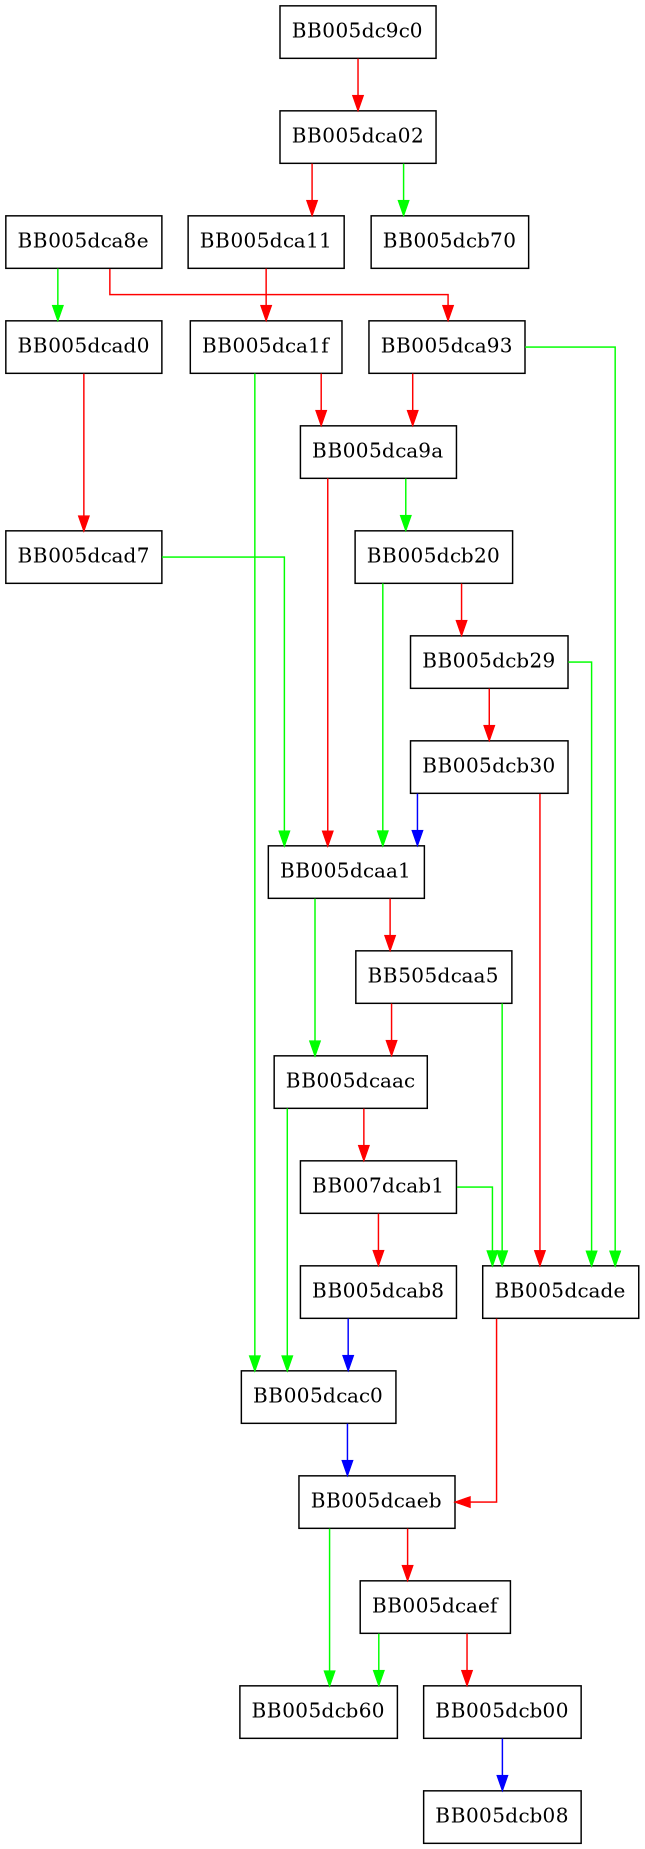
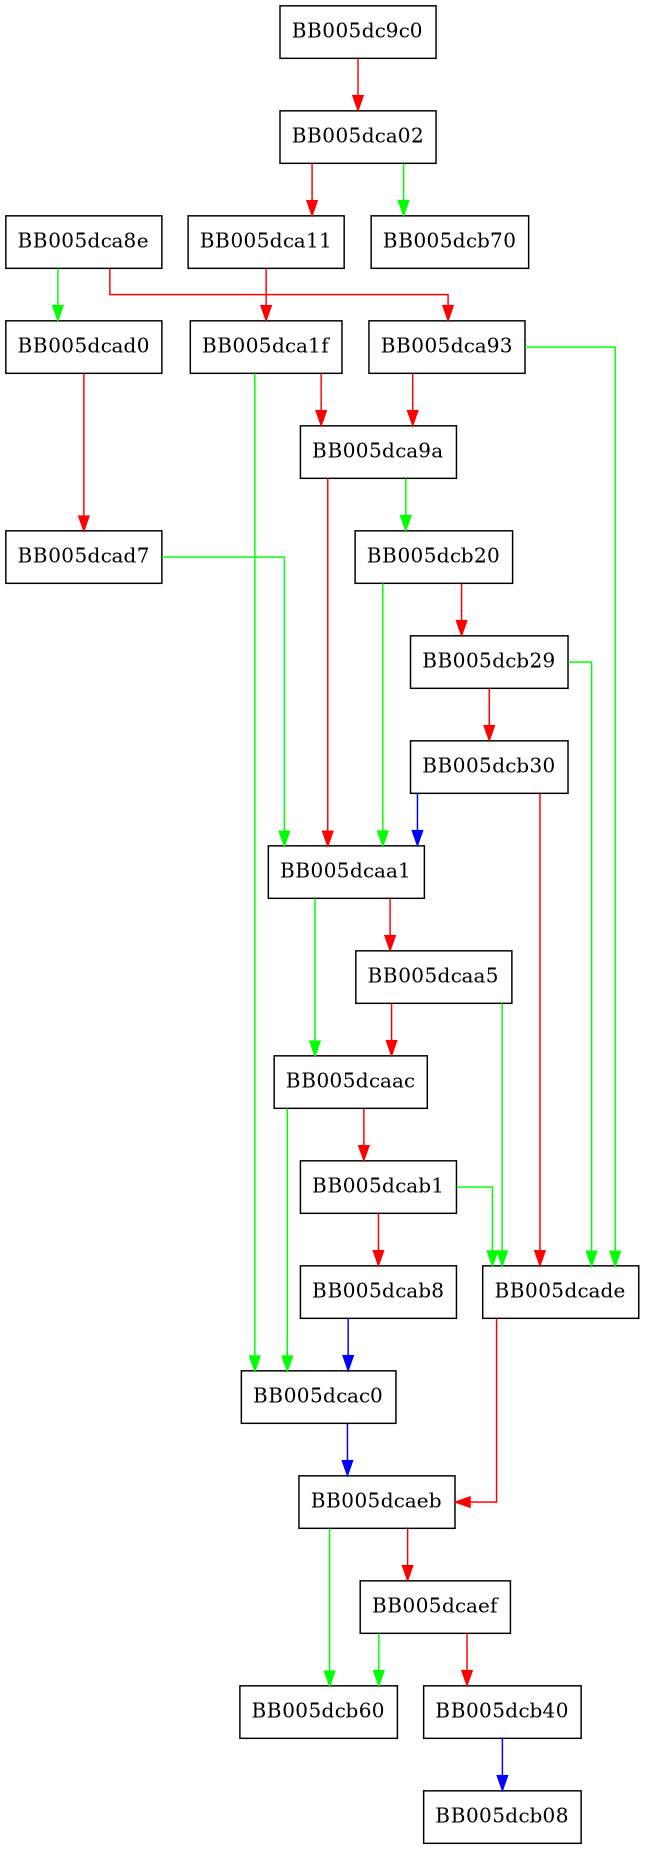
node "BB505dcaa5": label "BB505dcaa5" -> "BB005dcaa5"
node "BB007dcab1": label "BB007dcab1" -> "BB005dcab1"
node "BB005dcb00": label "BB005dcb00" -> "BB005dcb40"
